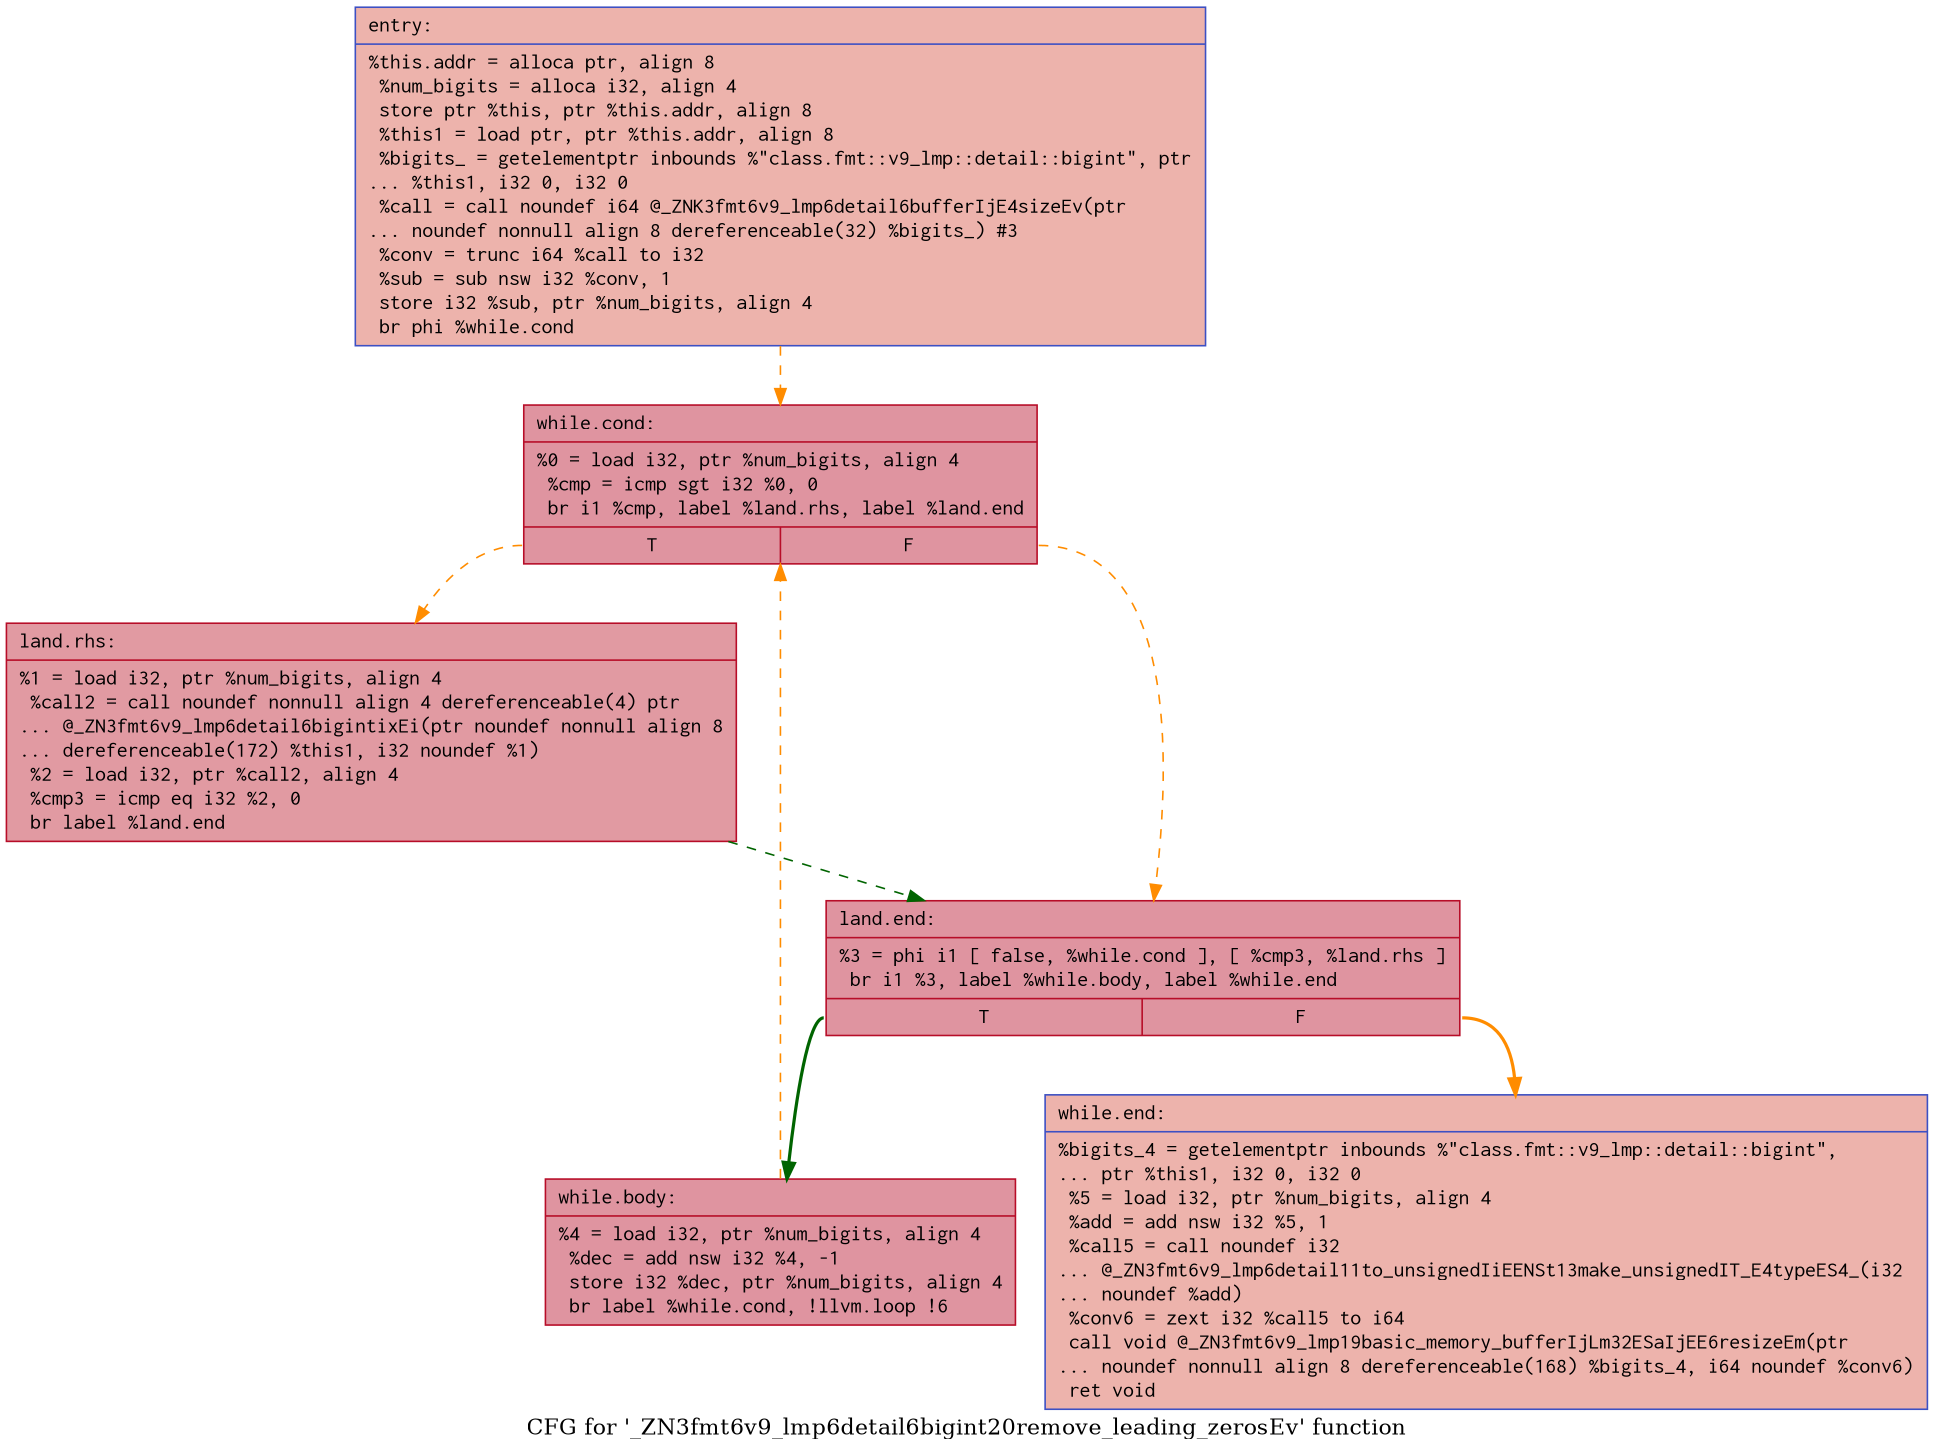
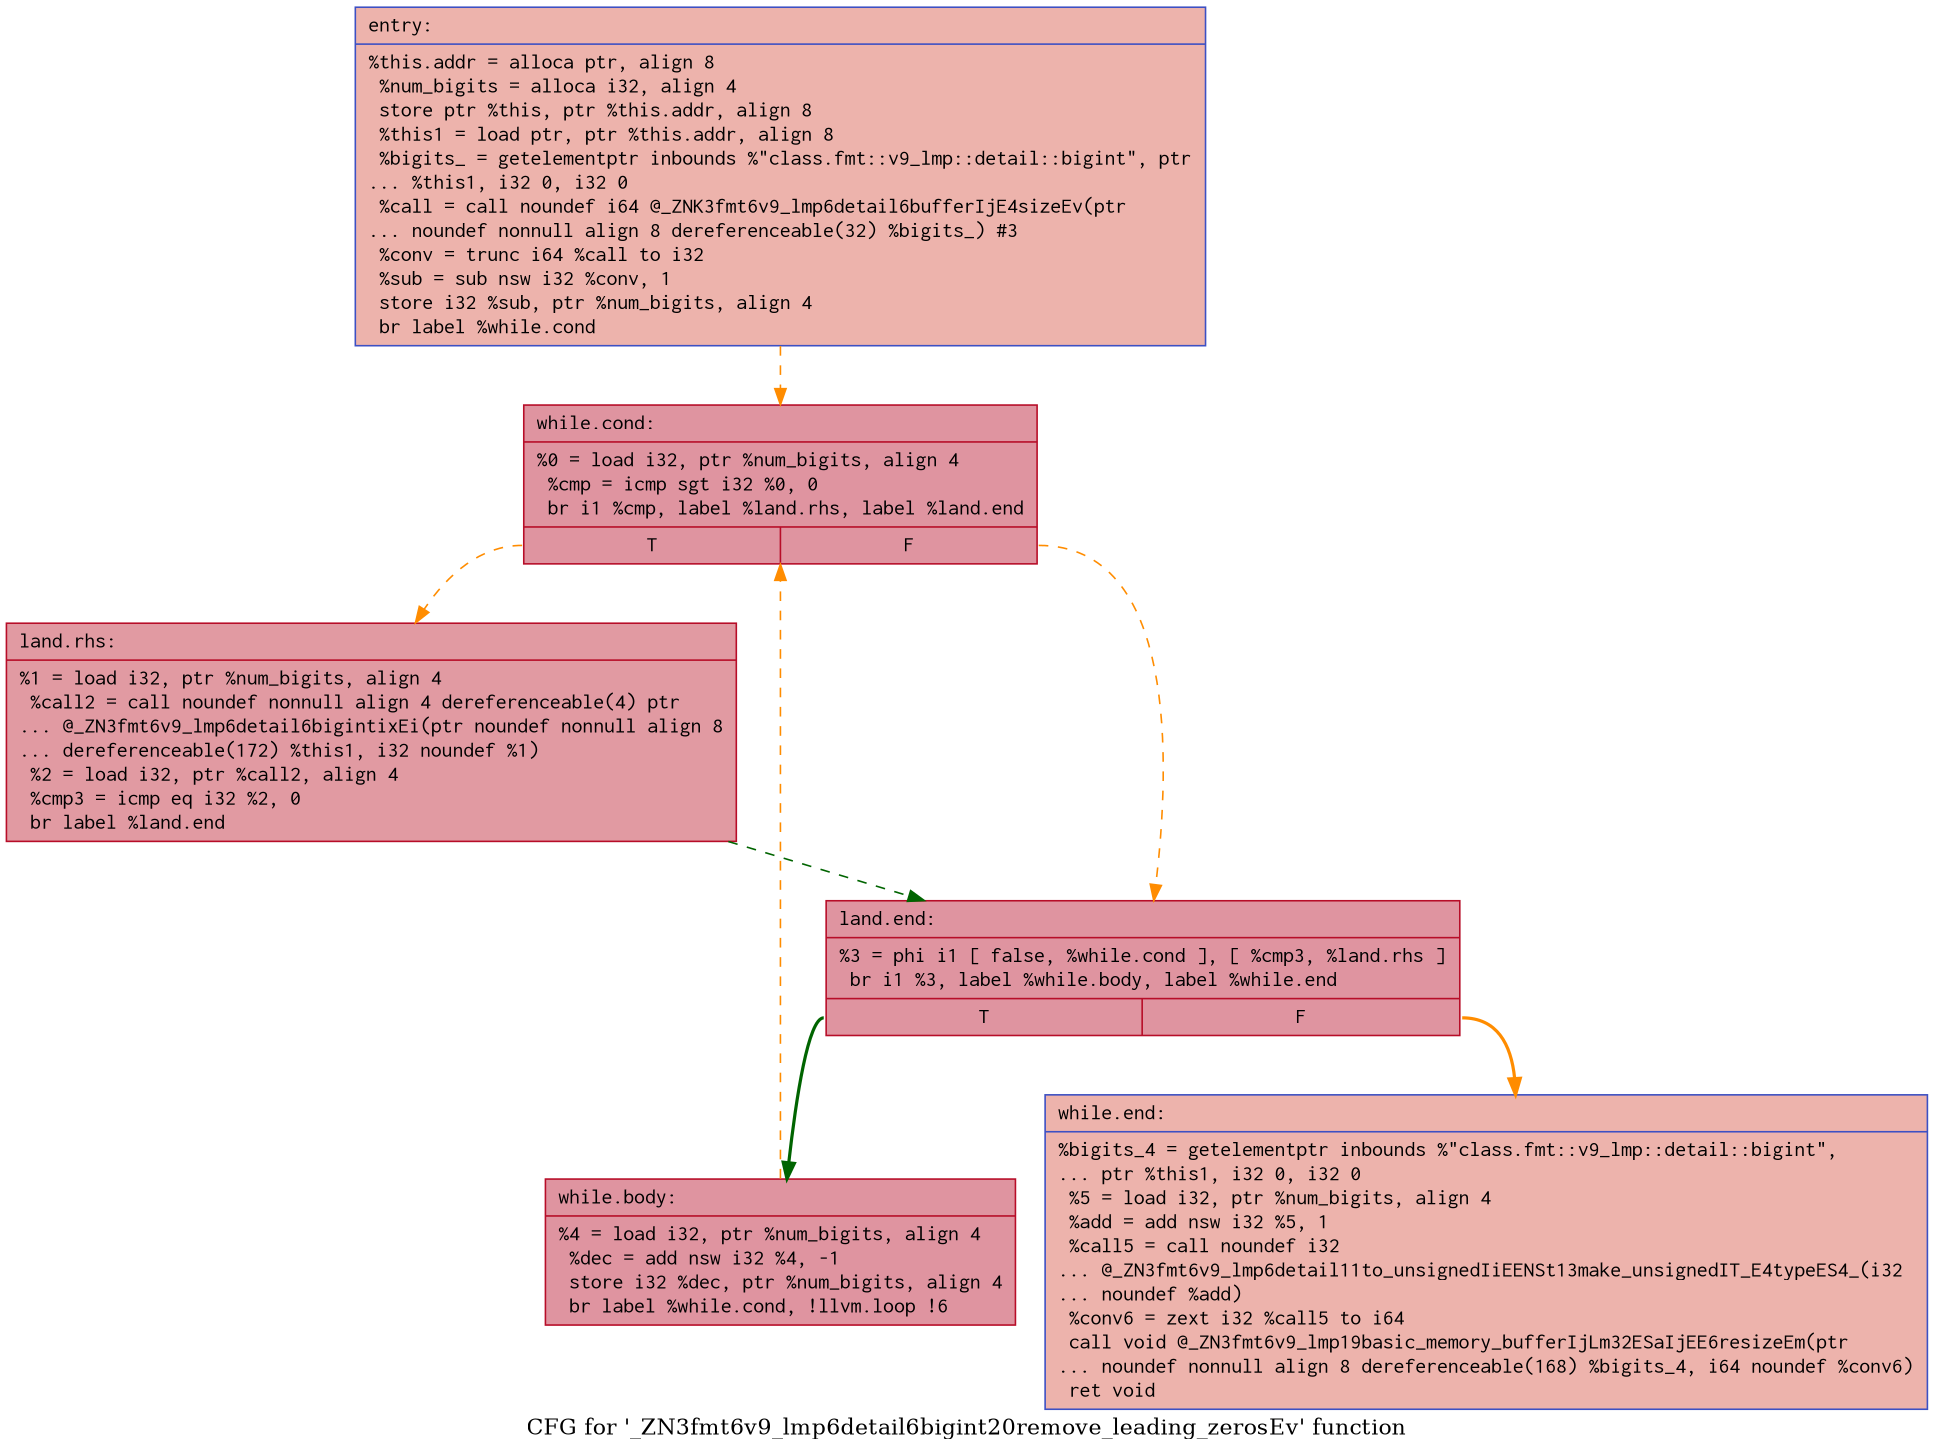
node "entry:": text "br phi %while.cond" -> "br label %while.cond"
